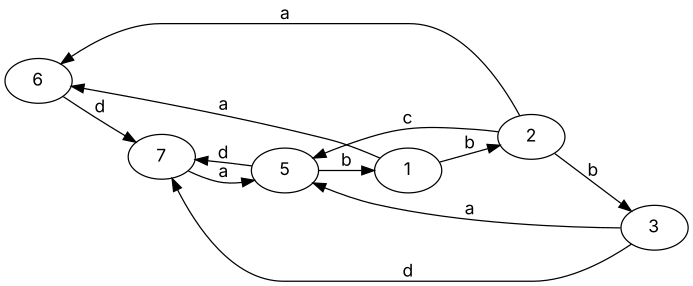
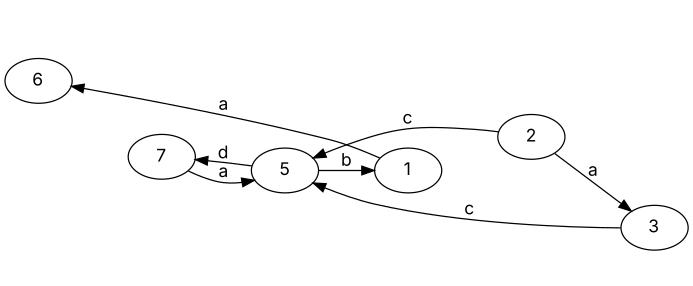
edge "2" -> "6": removed, label "a"
edge "6" -> "7": removed, label "d"
edge "1" -> "2": removed, label "b"
edge "2" -> "3": label "b" -> "a"
edge "3" -> "5": label "a" -> "c"
edge "3" -> "7": removed, label "d"
